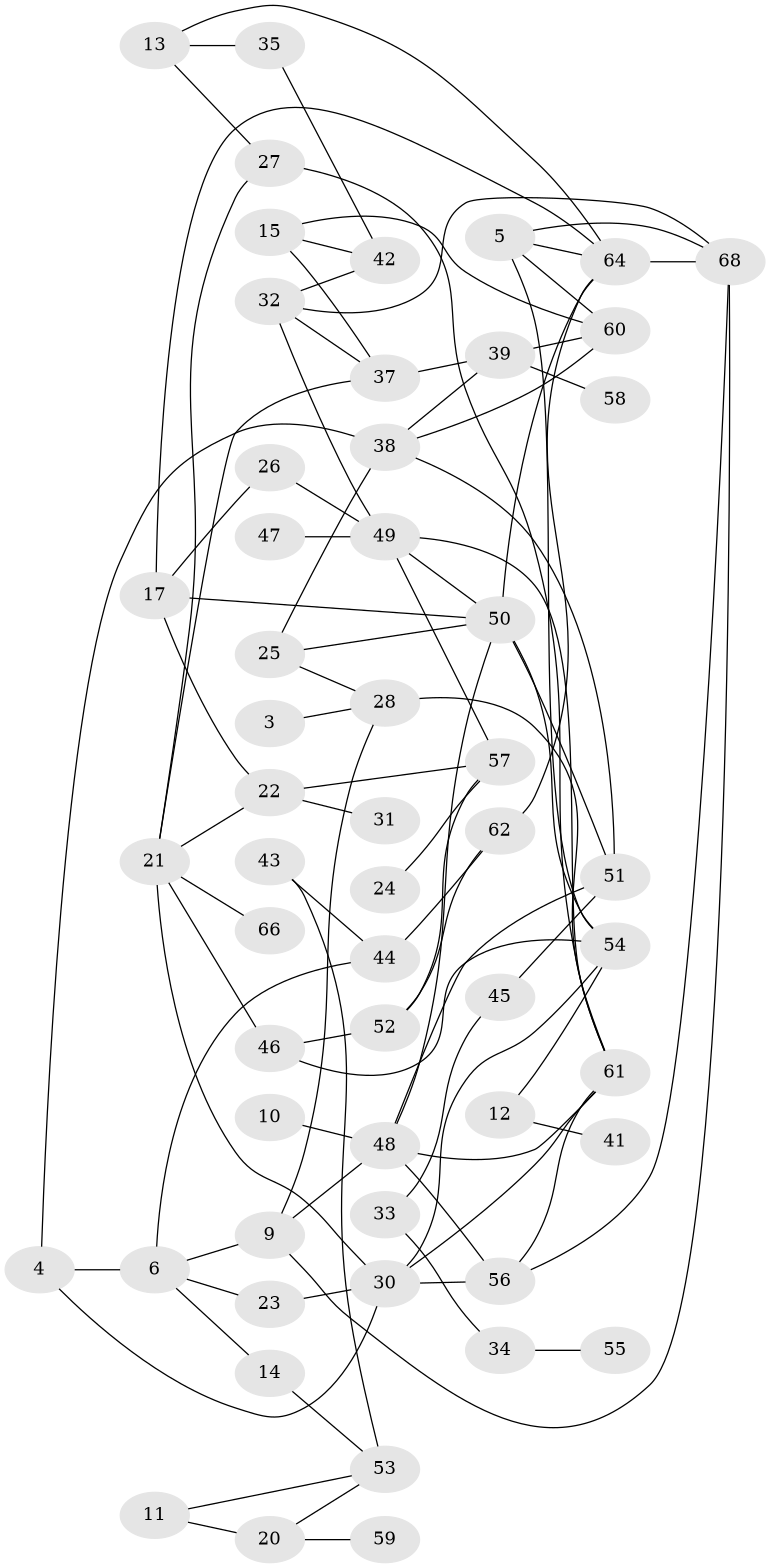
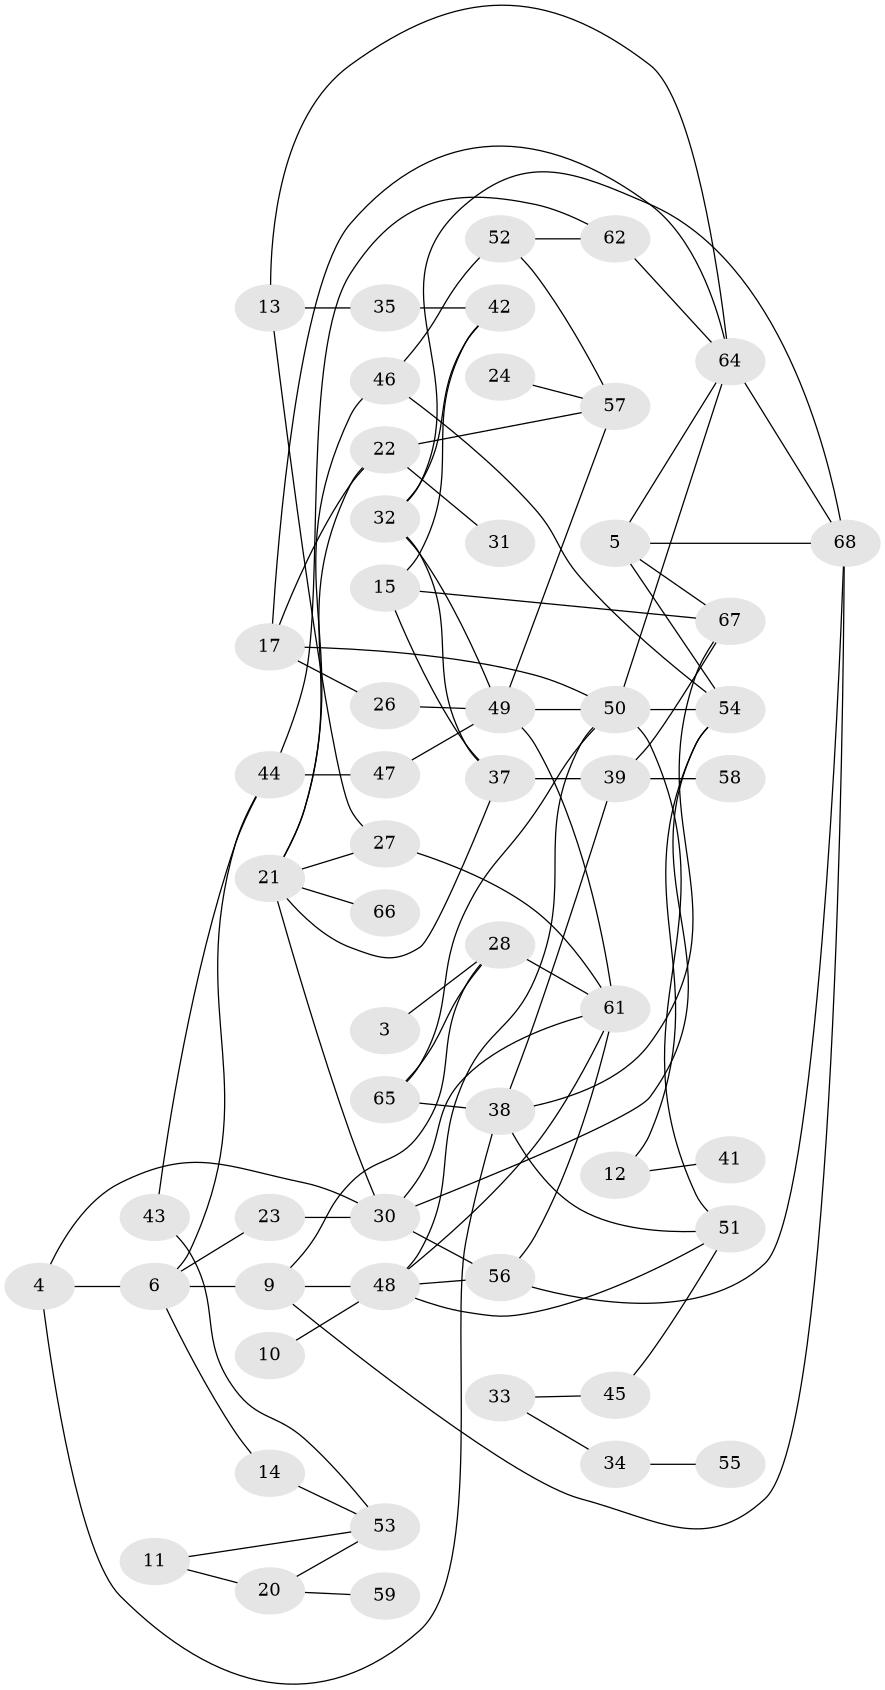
node "60": label "60" -> "67"
node "25": label "25" -> "65"
edge "44" -- "47": added
